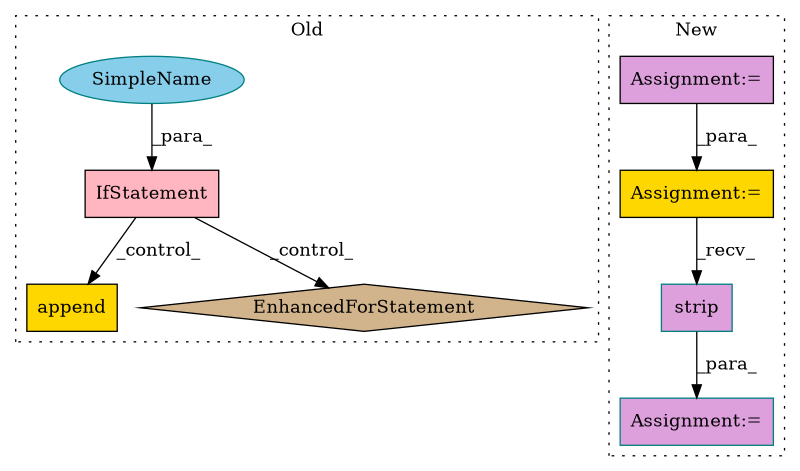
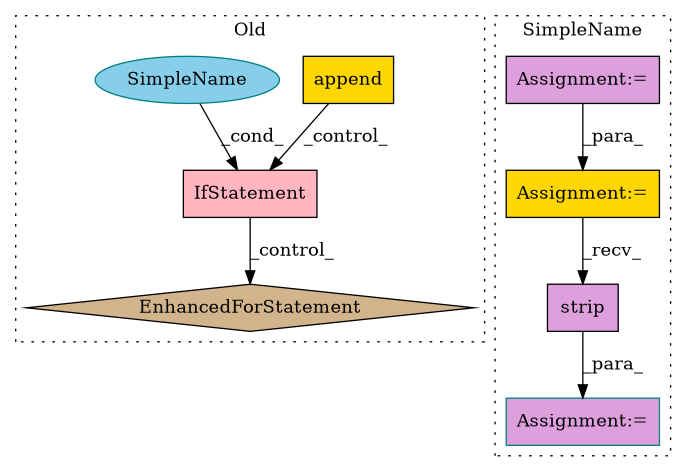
cluster "New": label "New" -> "SimpleName"
edge "SimpleName" -> "IfStatement": label "_para_" -> "_cond_"
edge "IfStatement" -> "append": reversed
node "strip": color teal -> black
